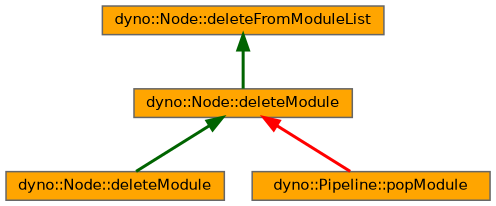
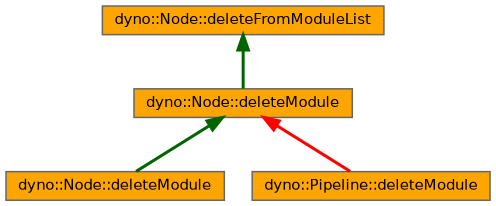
node "dyno::Pipeline::popModule": label "dyno::Pipeline::popModule" -> "dyno::Pipeline::deleteModule"
